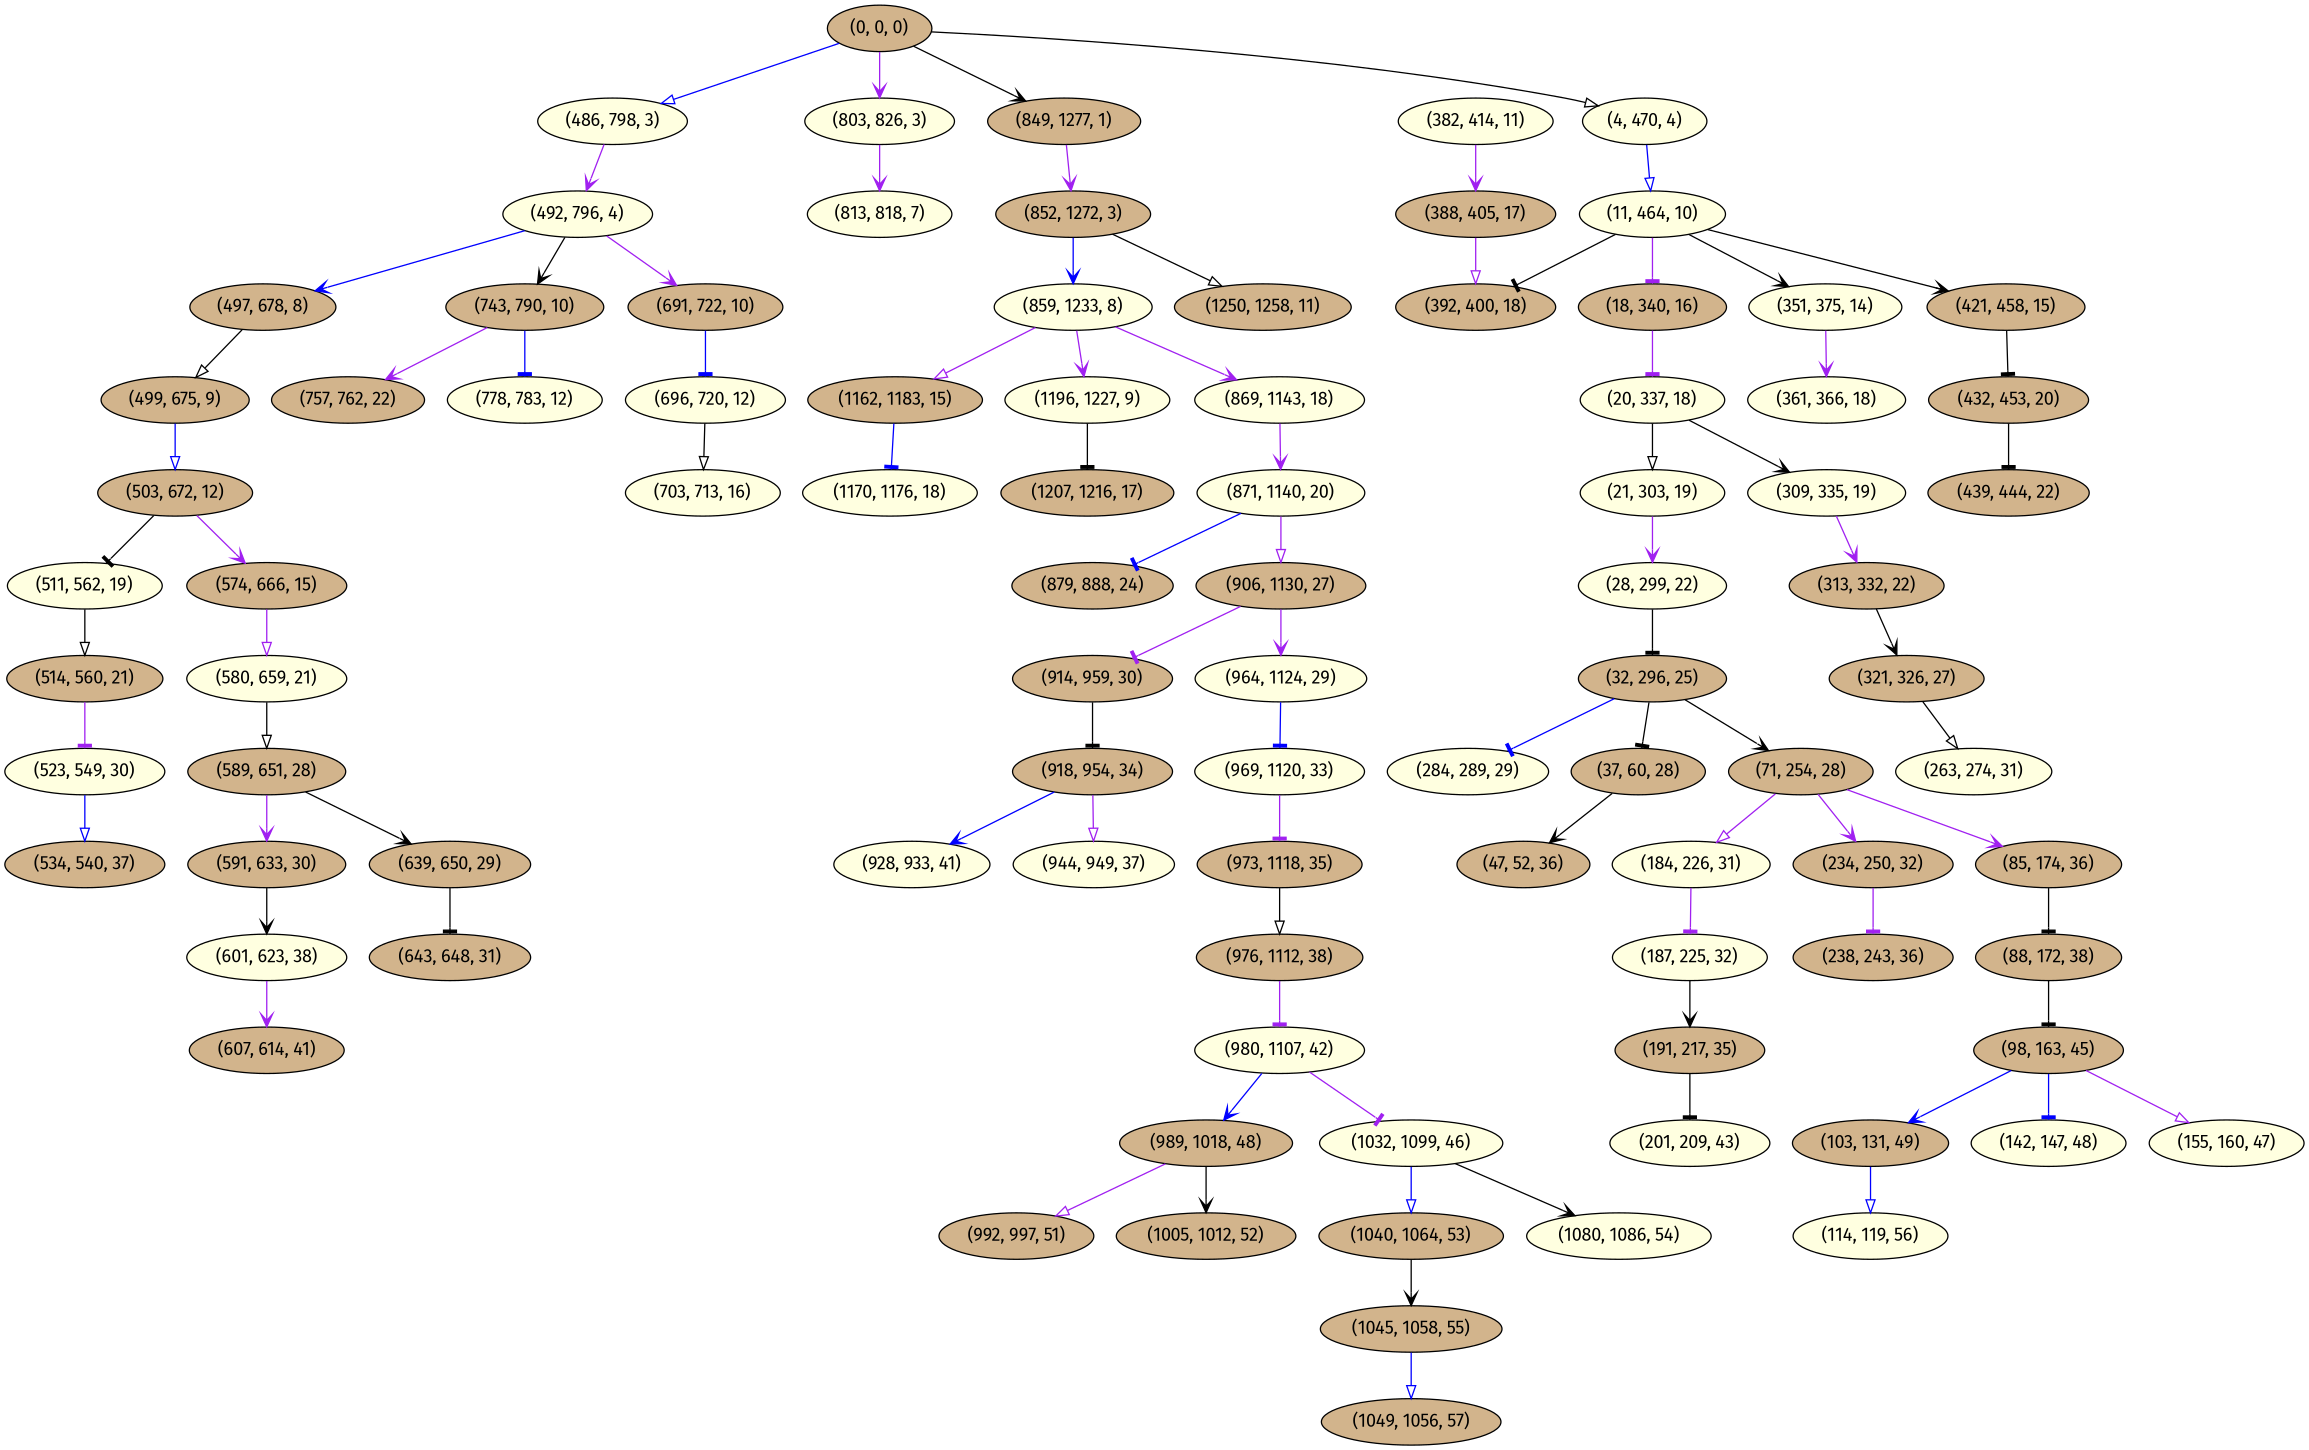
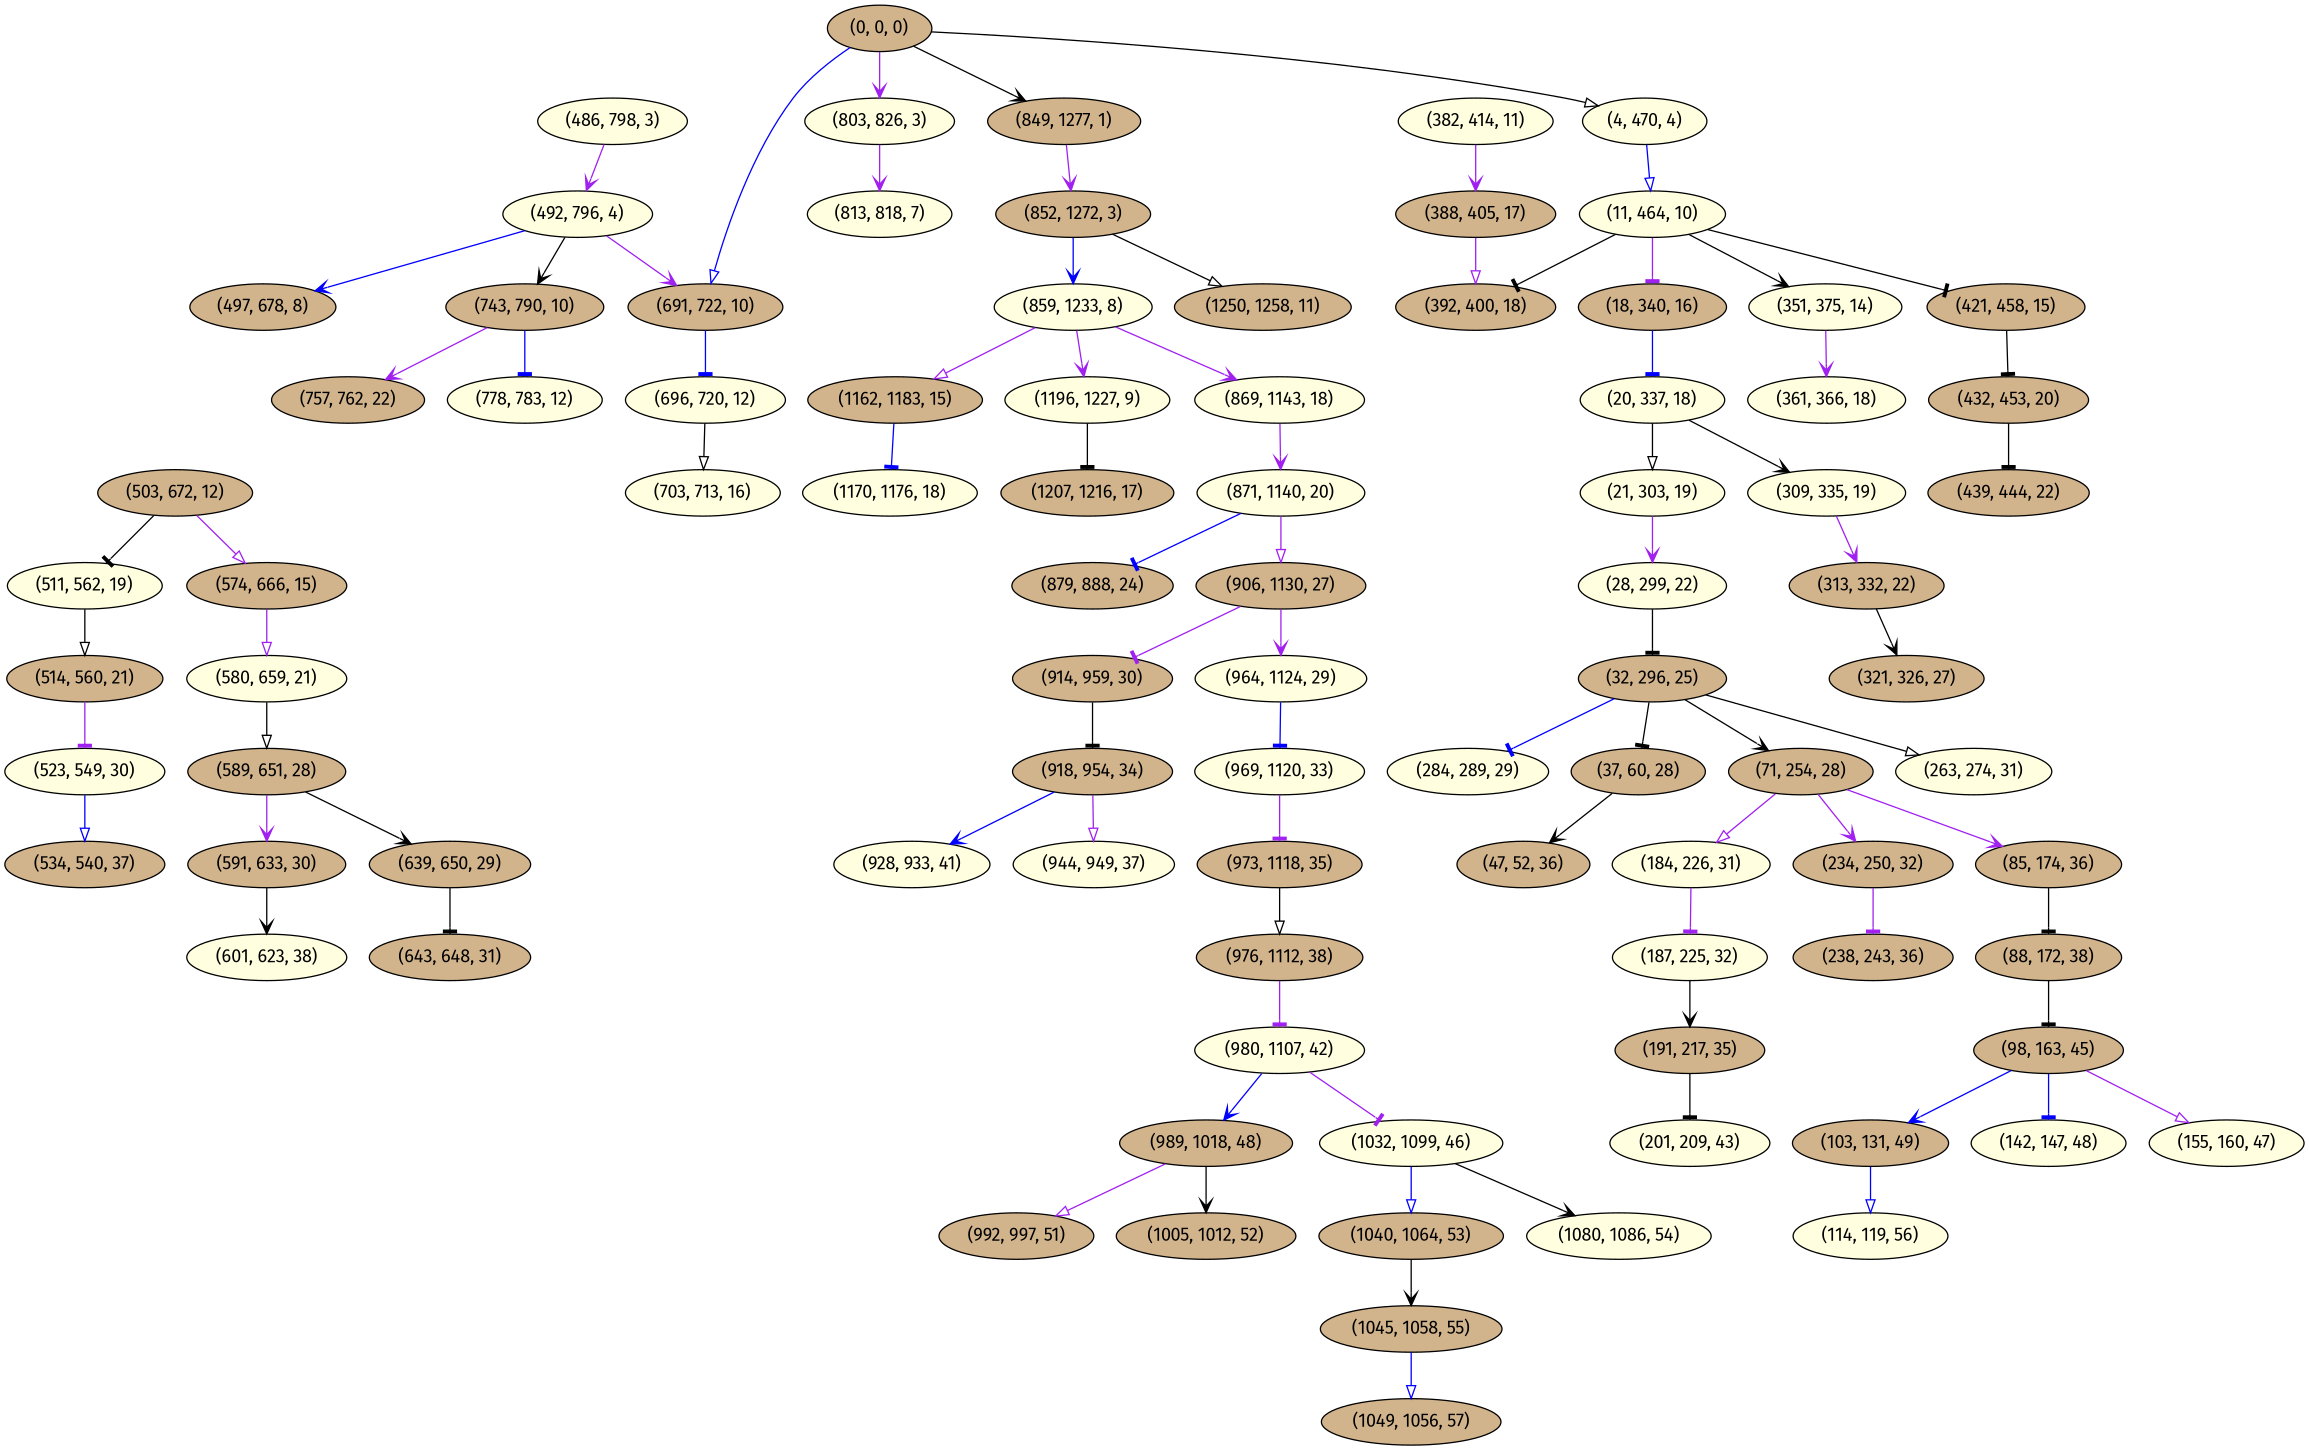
edge "(0, 0, 0)" -> "(486, 798, 3)": now "(0, 0, 0)" -> "(691, 722, 10)"
edge "(11, 464, 10)" -> "(421, 458, 15)": arrowhead vee -> tee
edge "(18, 340, 16)" -> "(20, 337, 18)": color purple -> blue
node "(499, 675, 9)": removed
edge "(503, 672, 12)" -> "(574, 666, 15)": arrowhead vee -> onormal
edge "(321, 326, 27)" -> "(263, 274, 31)": now "(32, 296, 25)" -> "(263, 274, 31)"
node "(607, 614, 41)": removed
